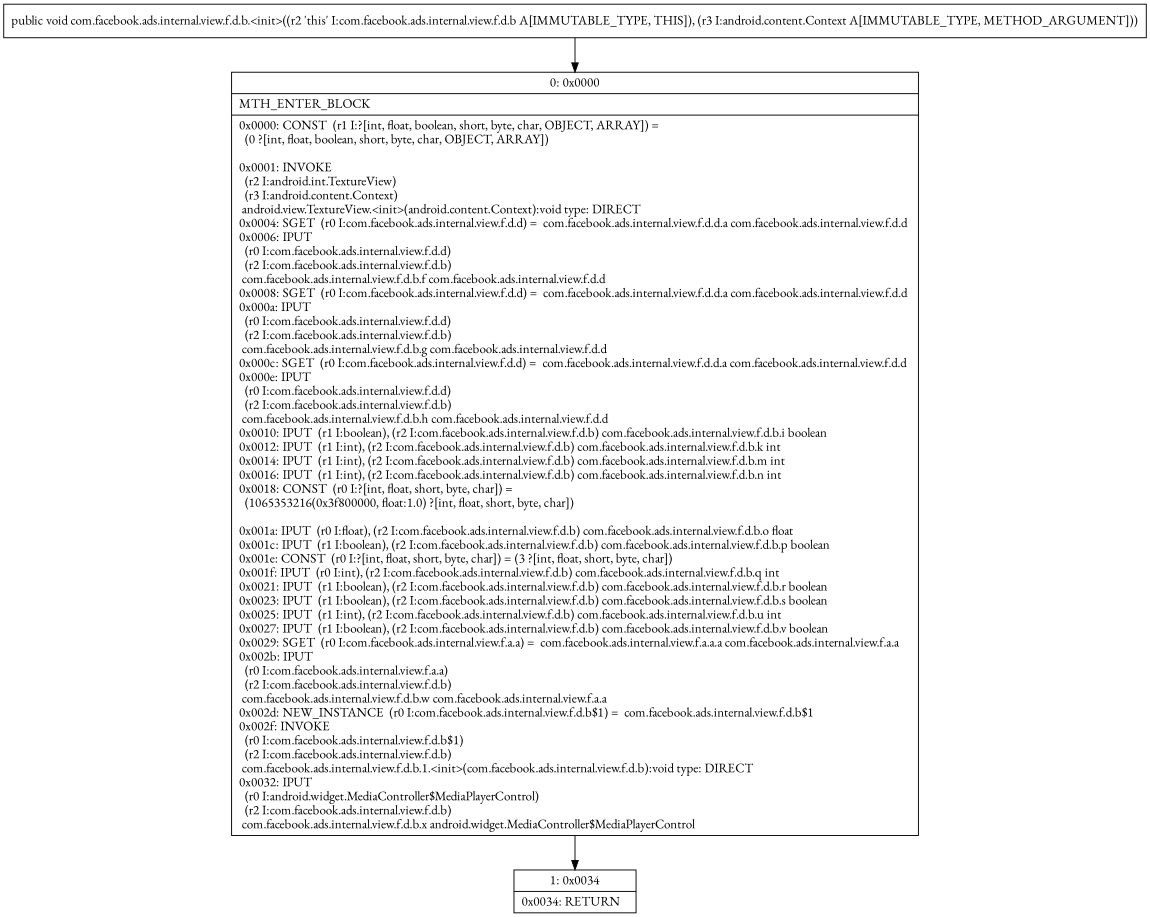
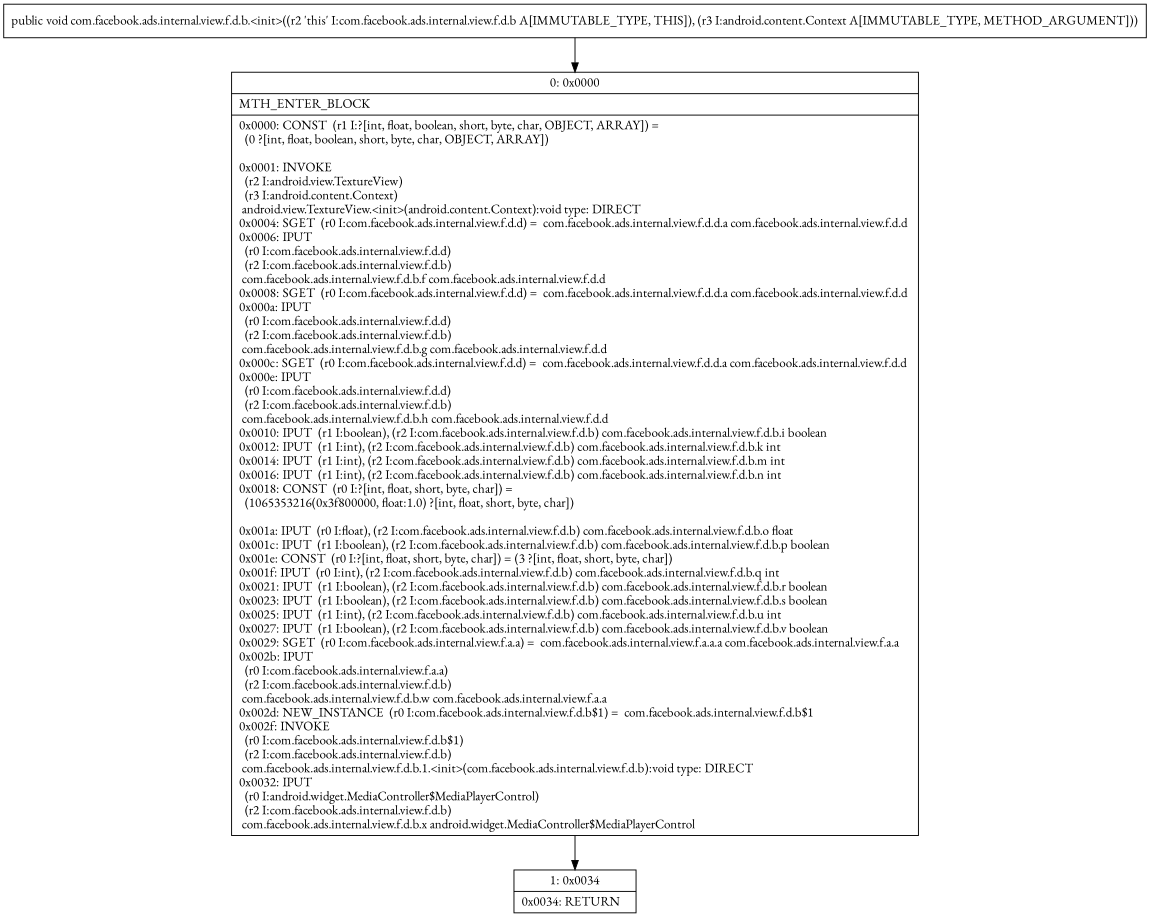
node "0: 0x0000": text "(r2 I:android.int.TextureView)" -> "(r2 I:android.view.TextureView)"
